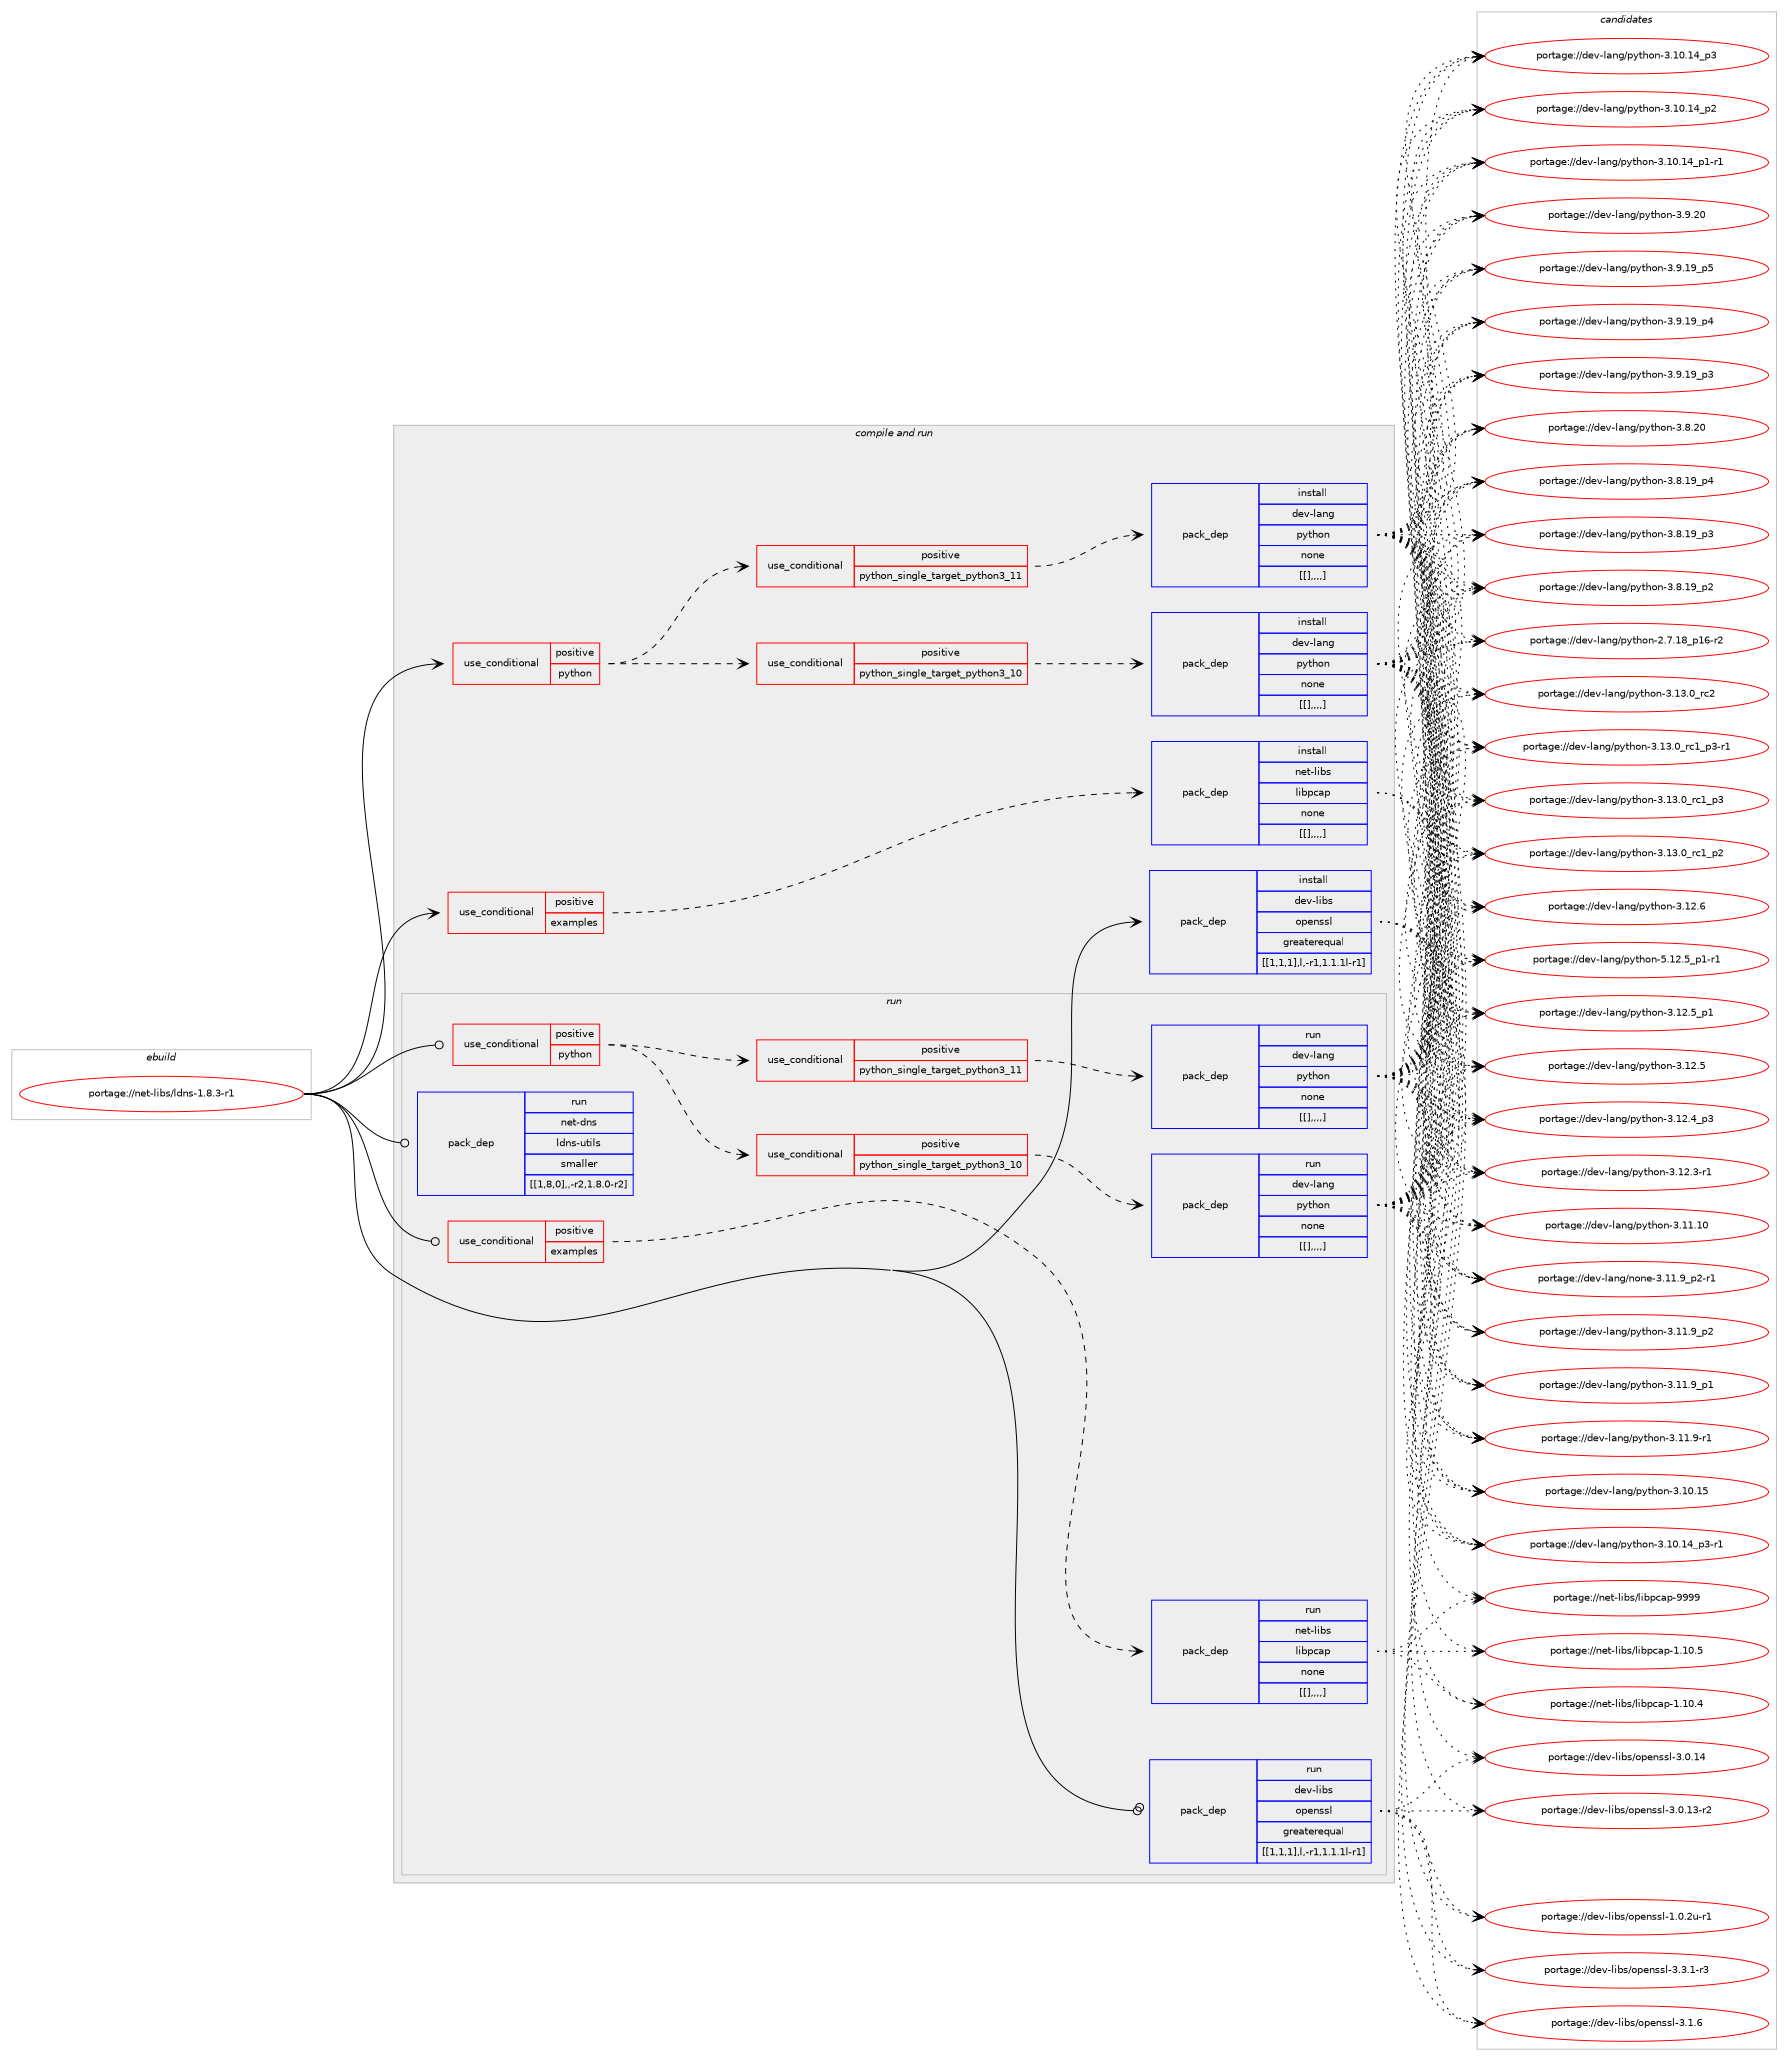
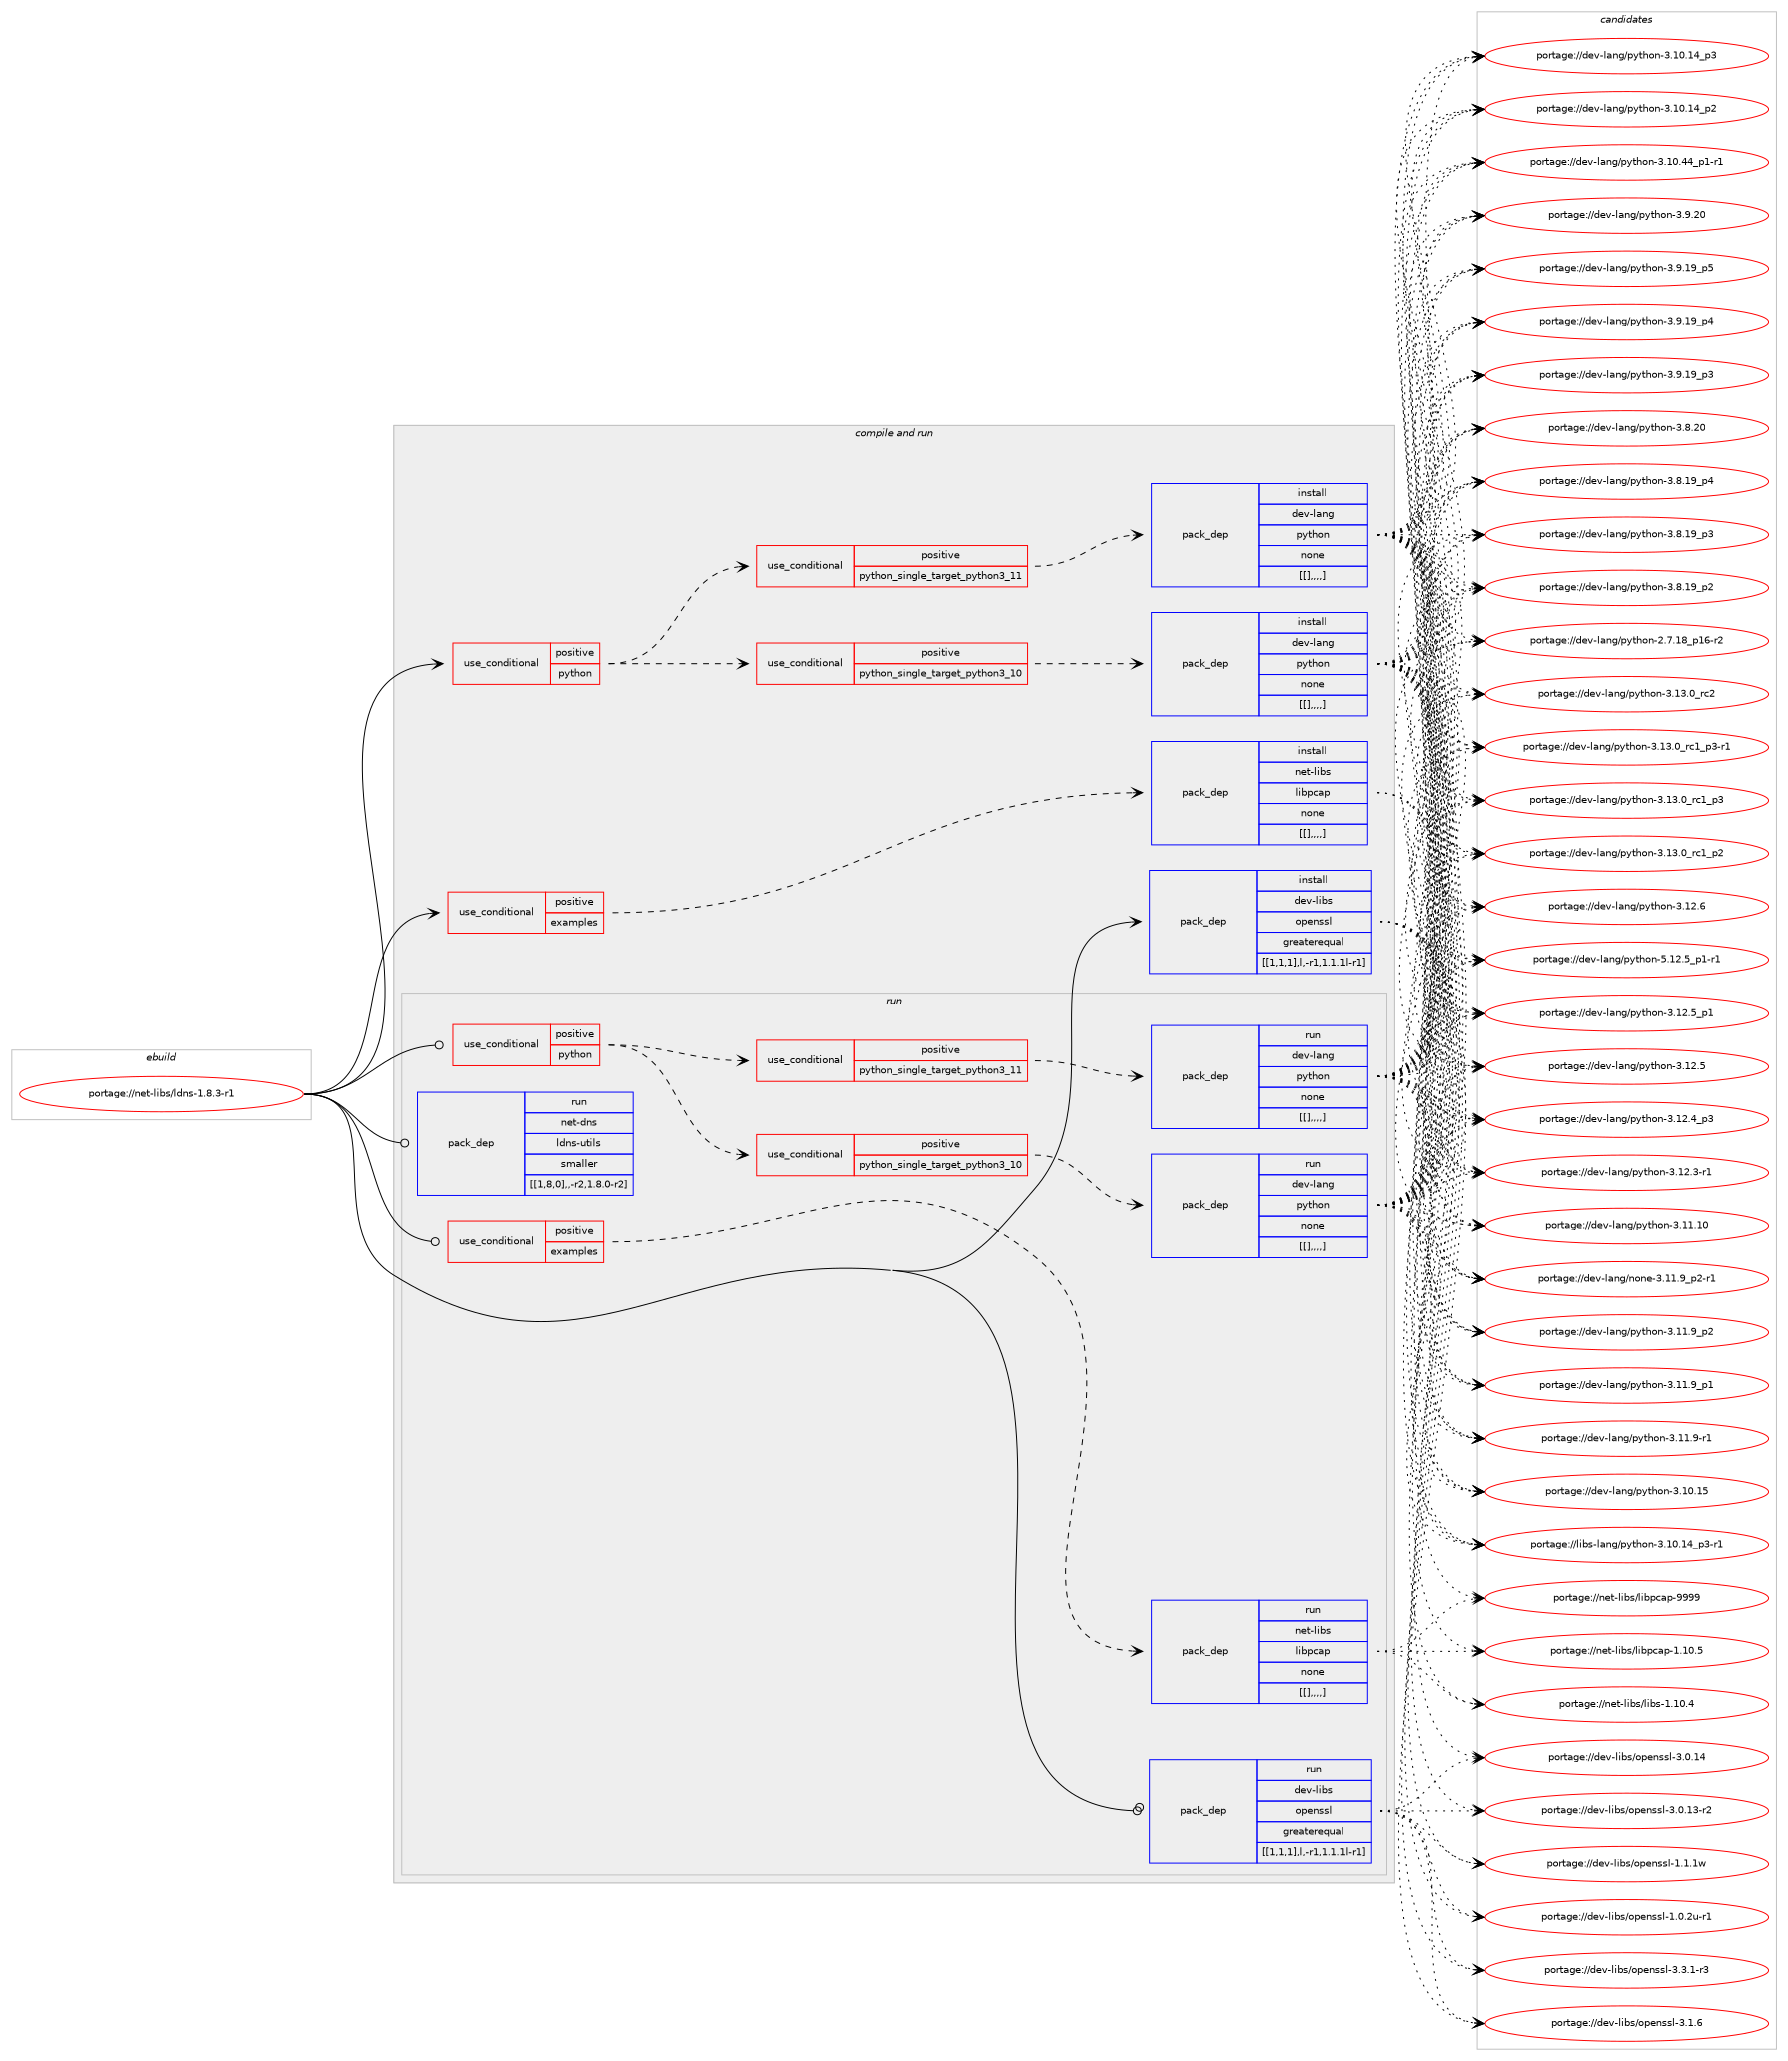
node "portage://dev-lang/python-3.10.14_p1-r1": label "portage://dev-lang/python-3.10.14_p1-r1" -> "portage://dev-lang/python-3.10.44_p1-r1"
node "portage://dev-lang/python-3.10.14_p3-r1": label "portage://dev-lang/python-3.10.14_p3-r1" -> "portage://libs-lang/python-3.10.14_p3-r1"
node "portage://net-libs/libpcap-1.10.4": label "portage://net-libs/libpcap-1.10.4" -> "portage://net-libs/libs-1.10.4"
node "portage://dev-libs/openssl-1.1.1w": added
